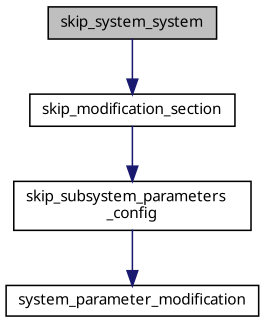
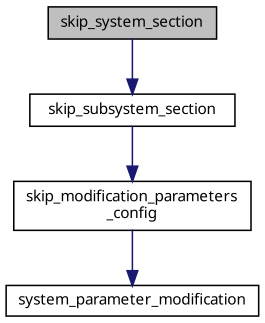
node "skip_system_system": label "skip_system_system" -> "skip_system_section"
node "skip_modification_section": label "skip_modification_section" -> "skip_subsystem_section"
node "skip_subsystem_parameters _config": label "skip_subsystem_parameters _config" -> "skip_modification_parameters _config"
